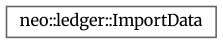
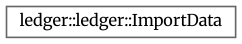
node "neo::ledger::ImportData": label "neo::ledger::ImportData" -> "ledger::ledger::ImportData"
